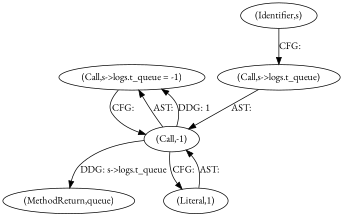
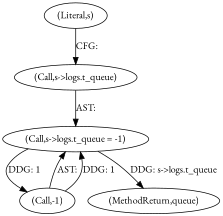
node "(Identifier,s)": label "(Identifier,s)" -> "(Literal,s)"
edge "(Call,s->logs.t_queue)" -> "(Call,-1)": now "(Call,s->logs.t_queue)" -> "(Call,s->logs.t_queue = -1)"
edge "(Call,s->logs.t_queue = -1)" -> "(Call,-1)": label "CFG: " -> "DDG: 1"
edge "(Call,-1)" -> "(MethodReturn,queue)": now "(Call,s->logs.t_queue = -1)" -> "(MethodReturn,queue)"
node "(Literal,1)": removed
